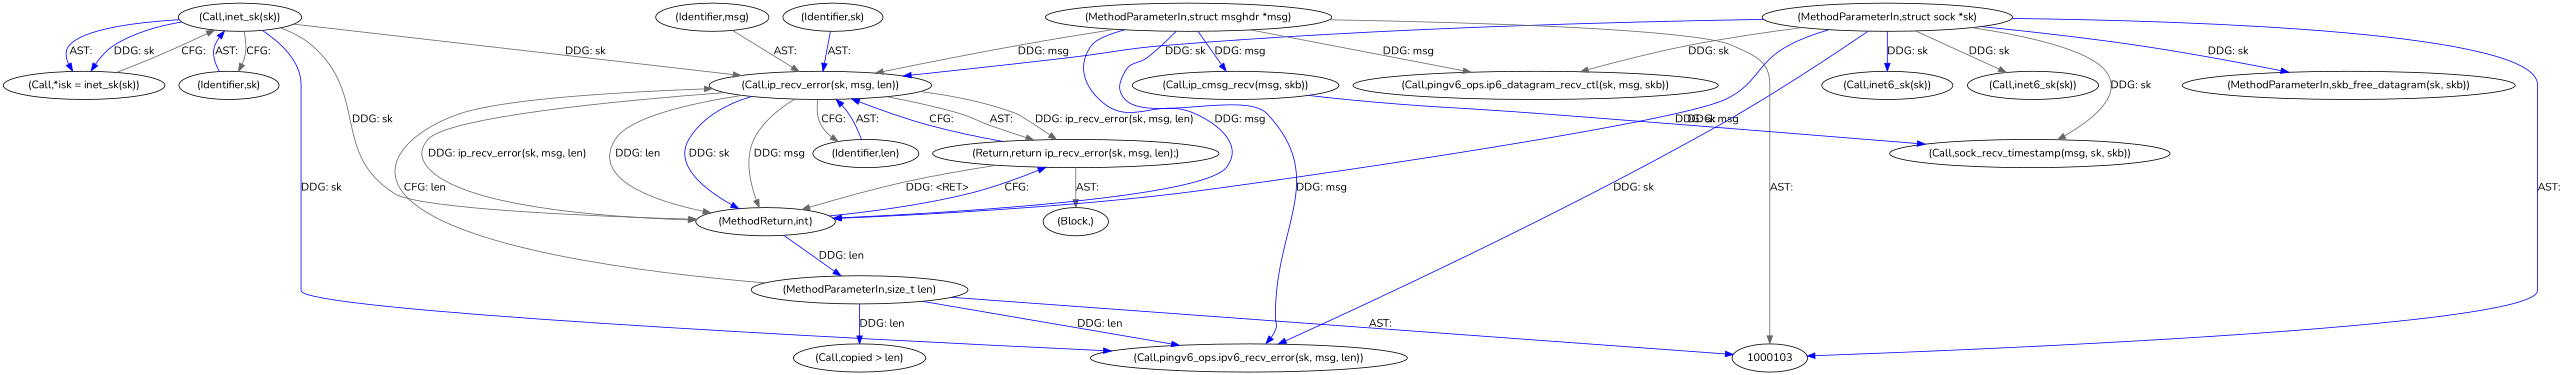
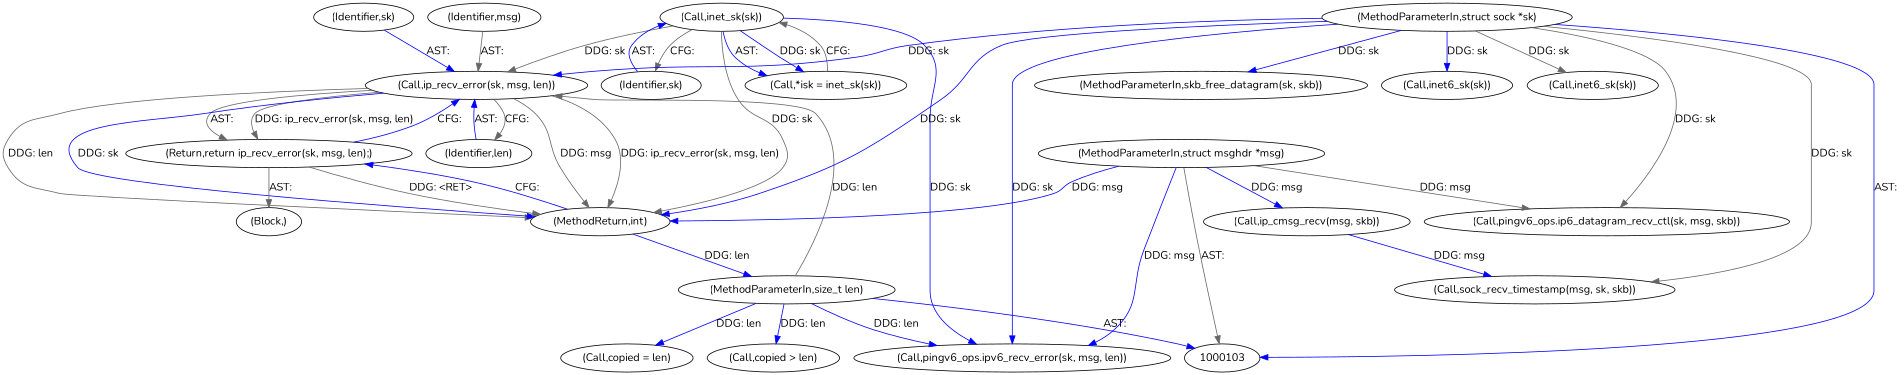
edge "(MethodParameterIn,struct msghdr *msg)" -> "(Call,ip_recv_error(sk, msg, len))": removed, label "DDG: msg"
edge "(MethodParameterIn,size_t len)" -> "(Call,ip_recv_error(sk, msg, len))": label "CFG: len" -> "DDG: len"
node "(Call,copied = len)": added
